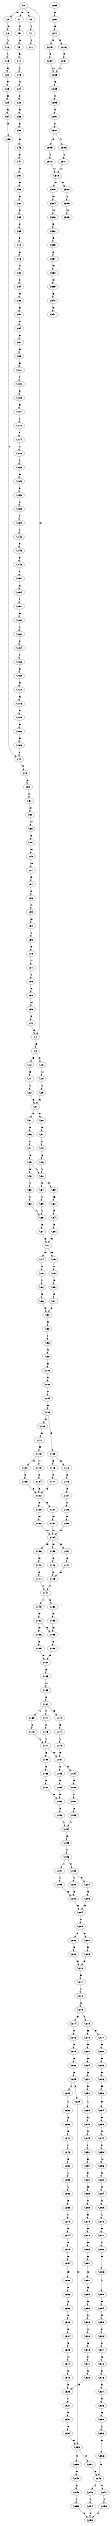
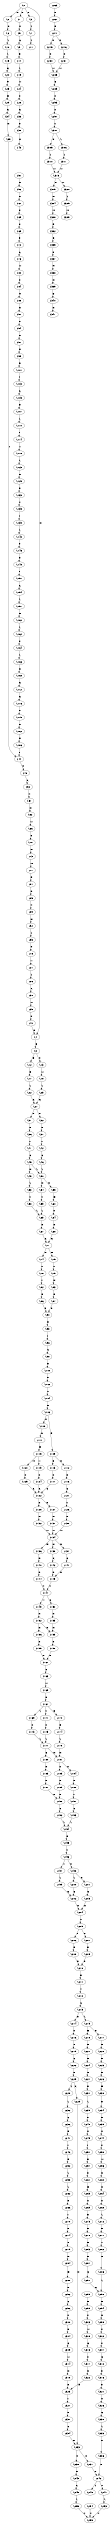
node "S47": removed
edge "S291" -> "S295": now "S291" -> "S290"
edge "S248" -> "S254": removed, label "S"
